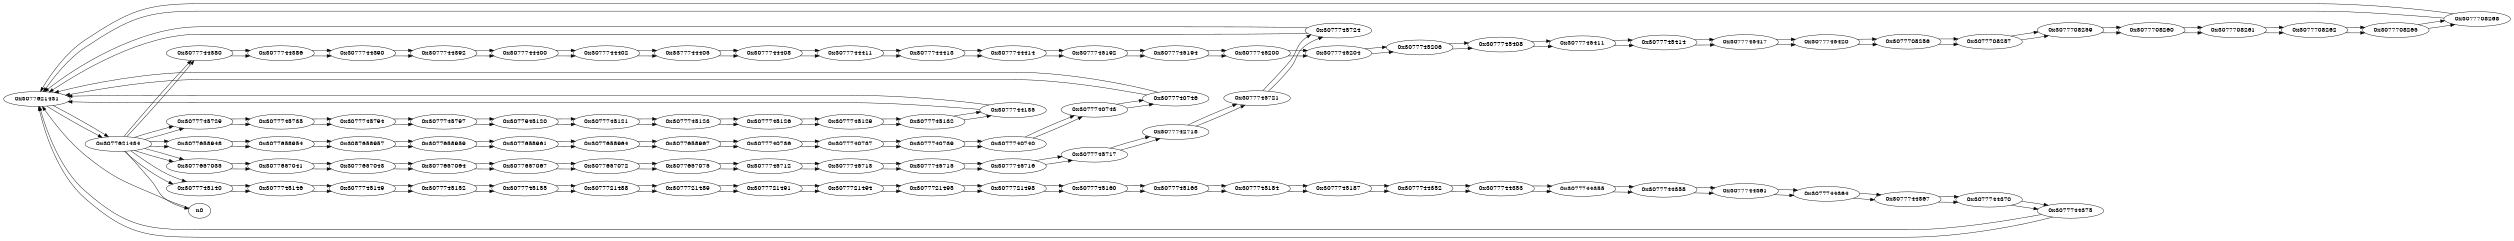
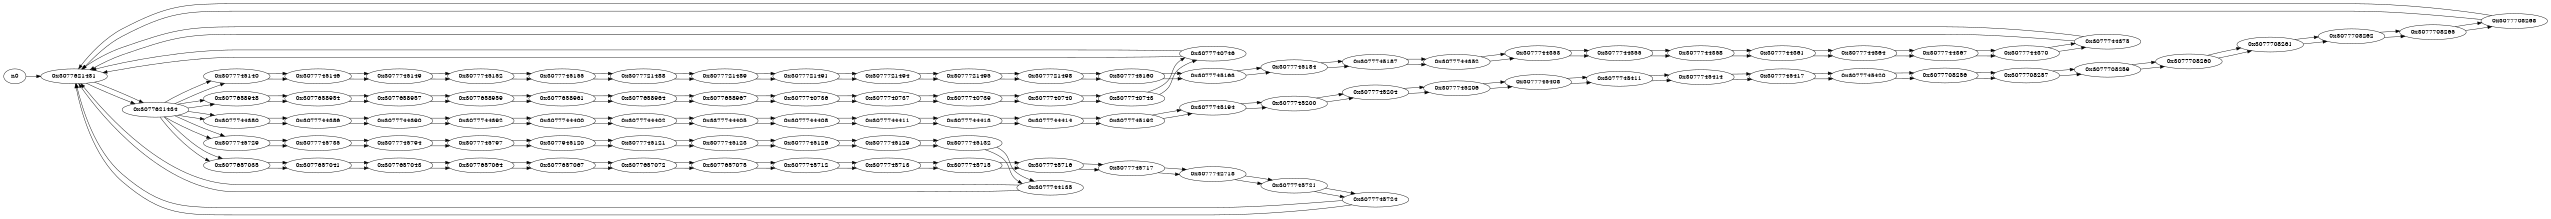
node "0x3087658957": label "0x3087658957" -> "0x3077658957"
edge "0x3077621434" -> "n0": removed
